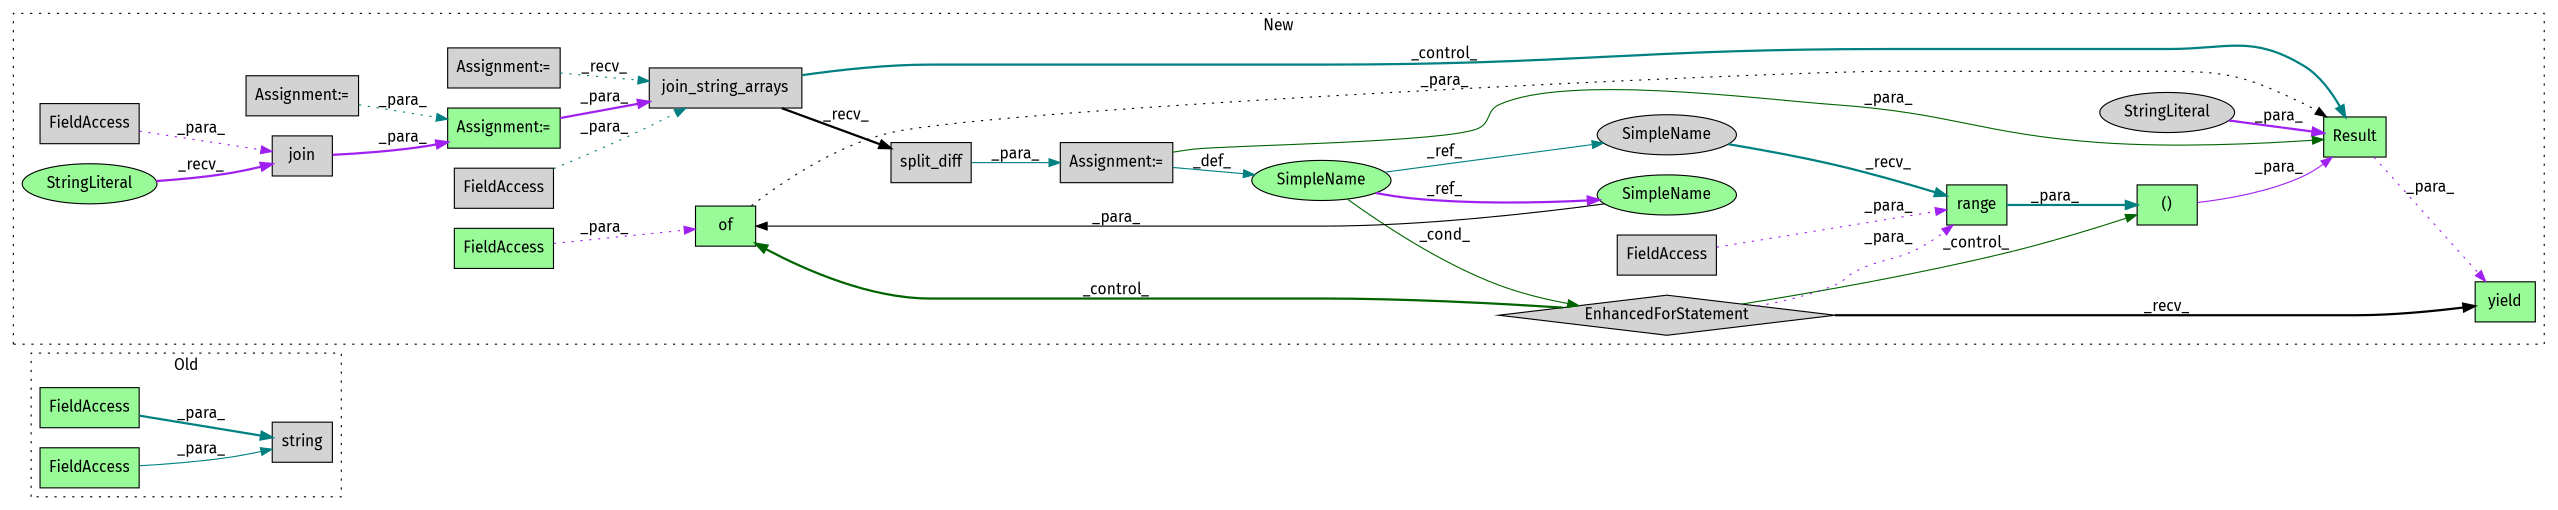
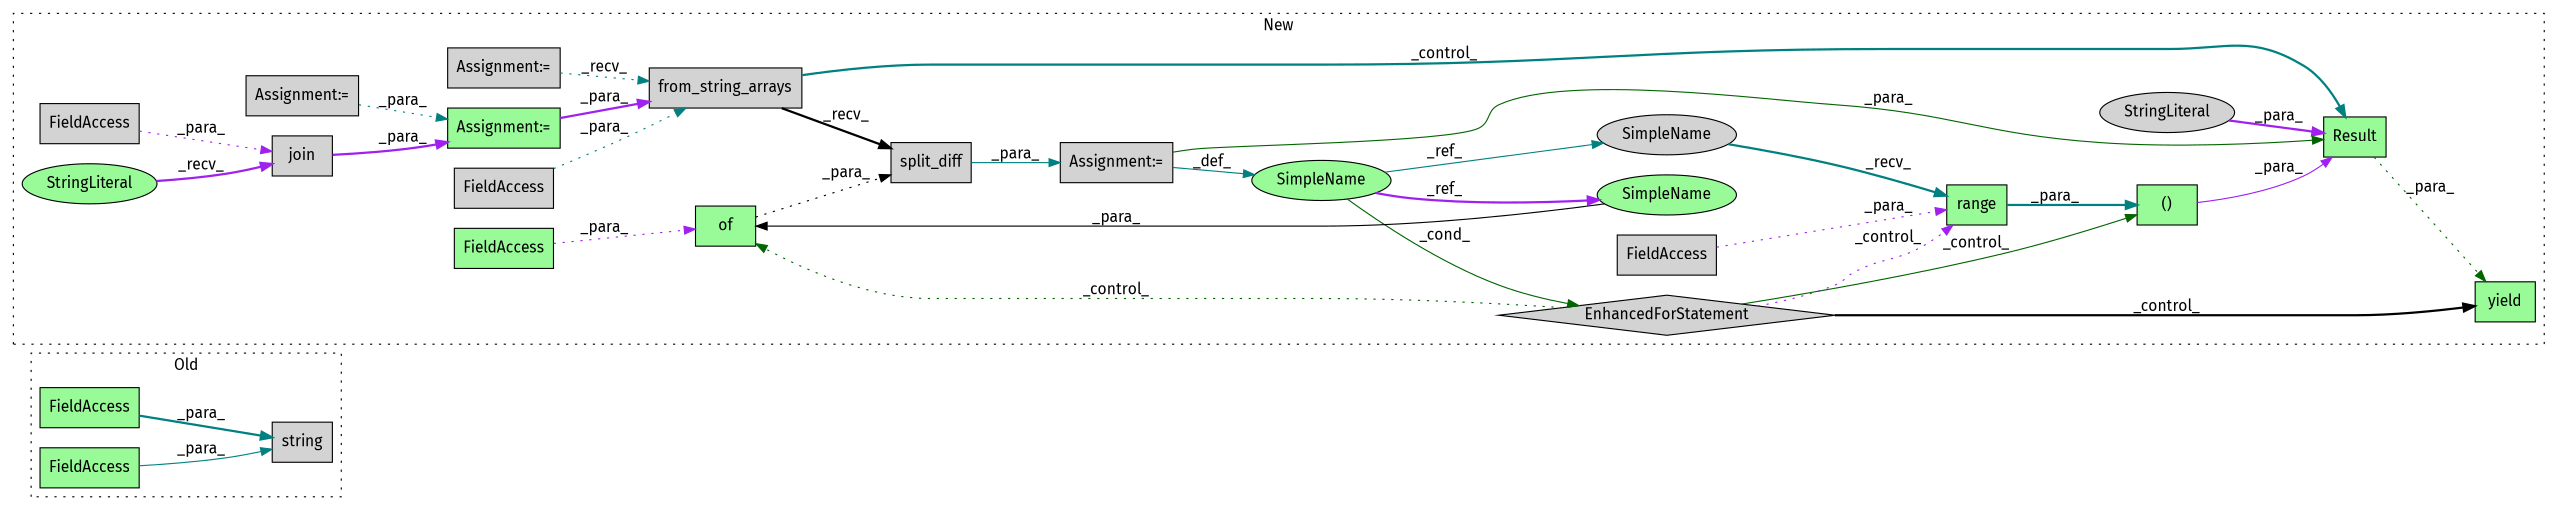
edge "of" -> "Result": now "of" -> "split_diff"
node "join_string_arrays": label "join_string_arrays" -> "from_string_arrays"
edge "Result" -> "yield": color purple -> darkgreen
edge "EnhancedForStatement" -> "range": label "_para_" -> "_control_"
edge "EnhancedForStatement" -> "of": style bold -> dotted
edge "EnhancedForStatement" -> "yield": label "_recv_" -> "_control_"
